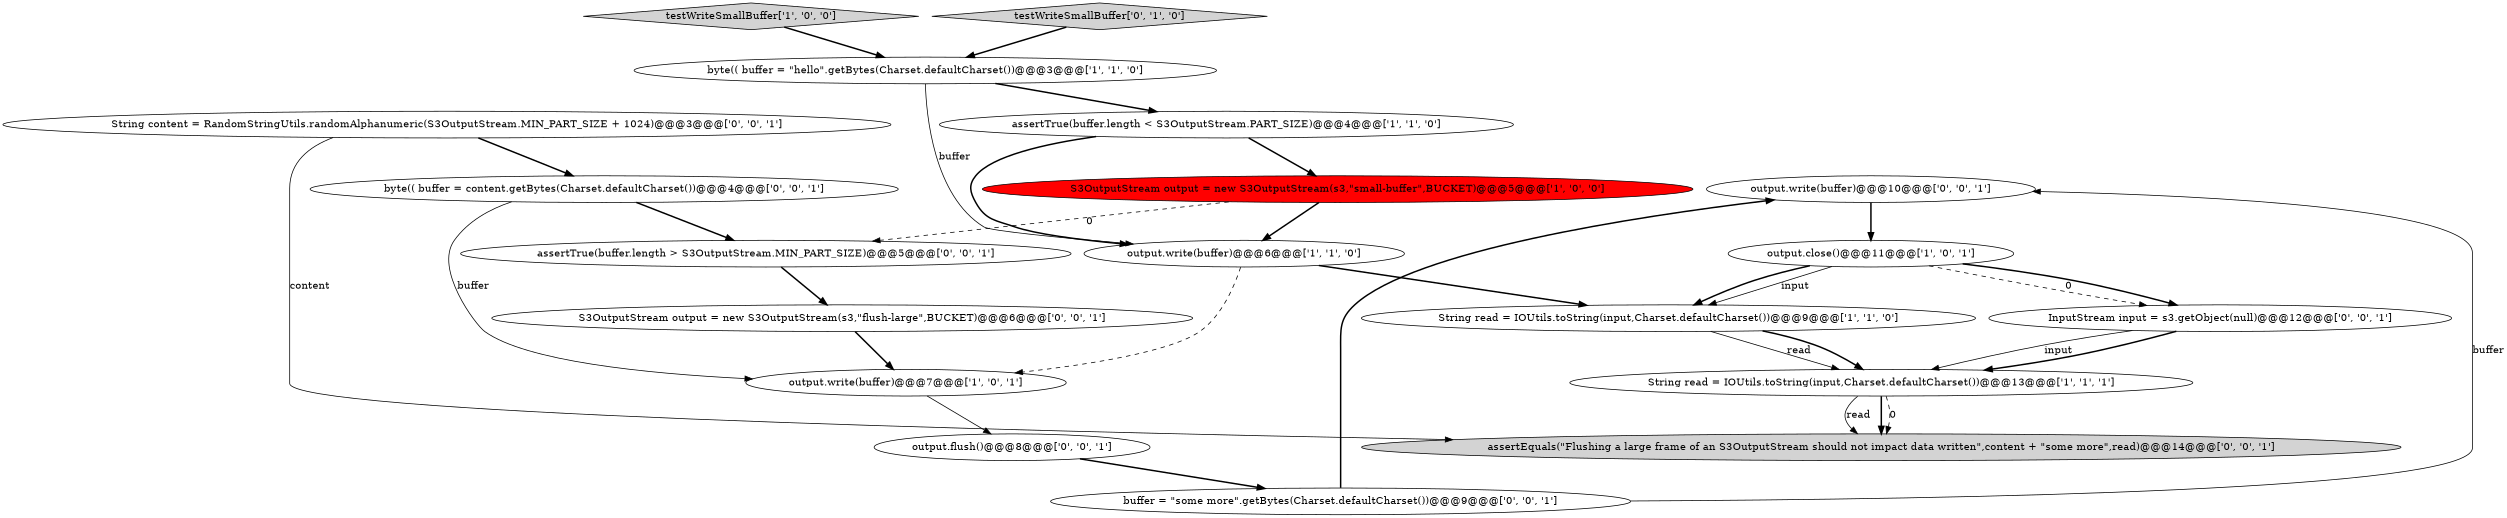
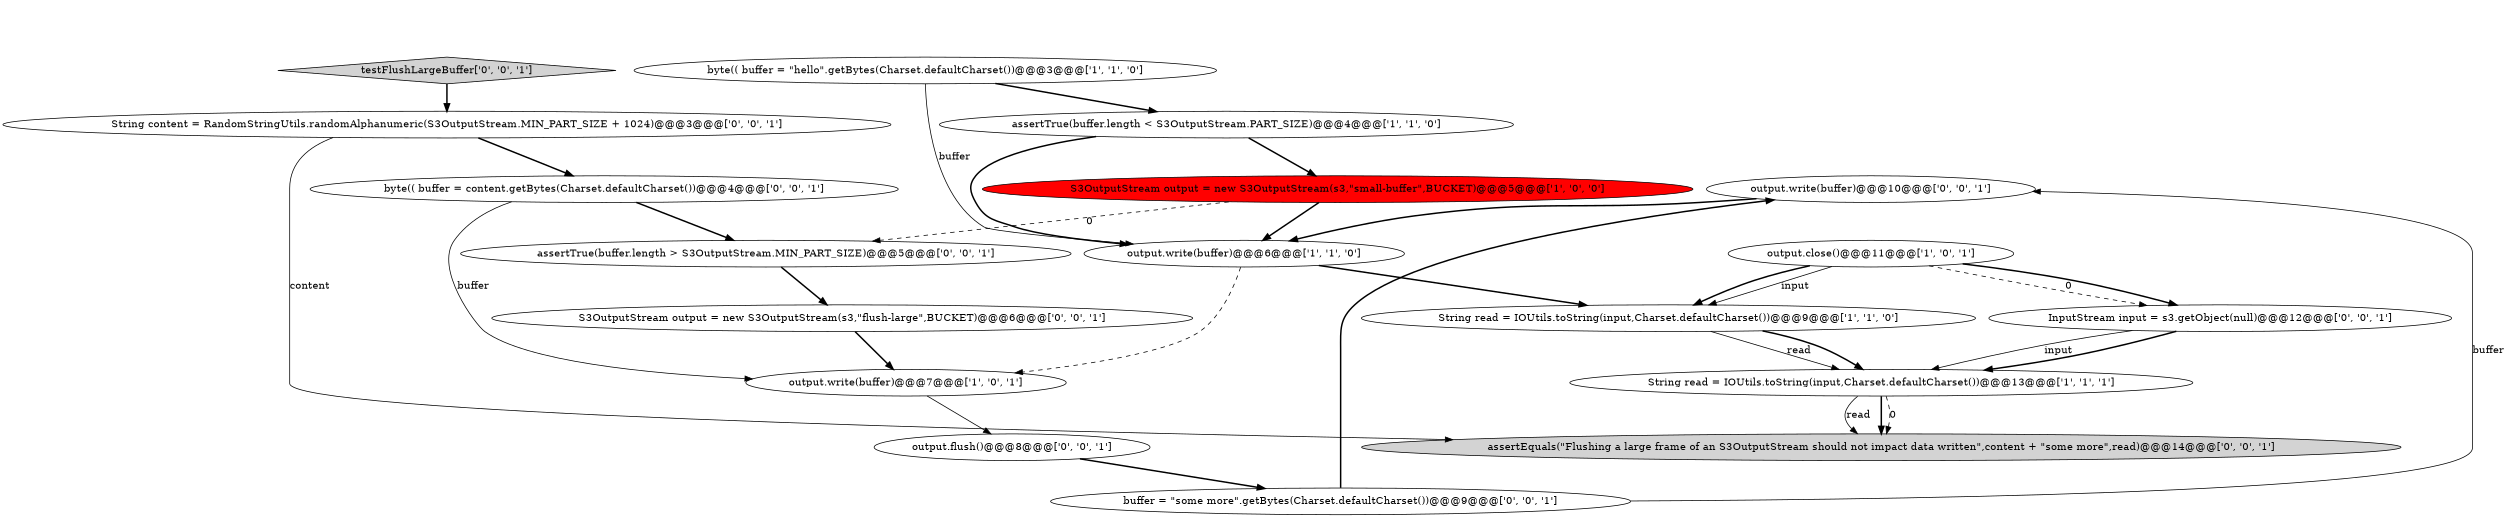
node "testWriteSmallBuffer['1', '0', '0']": removed
node "testWriteSmallBuffer['0', '1', '0']": removed
node "testFlushLargeBuffer['0', '0', '1']": added
edge "output.write(buffer)@@@10@@@['0', '0', '1']" -> "output.close()@@@11@@@['1', '0', '1']": now "output.write(buffer)@@@10@@@['0', '0', '1']" -> "output.write(buffer)@@@6@@@['1', '1', '0']"
